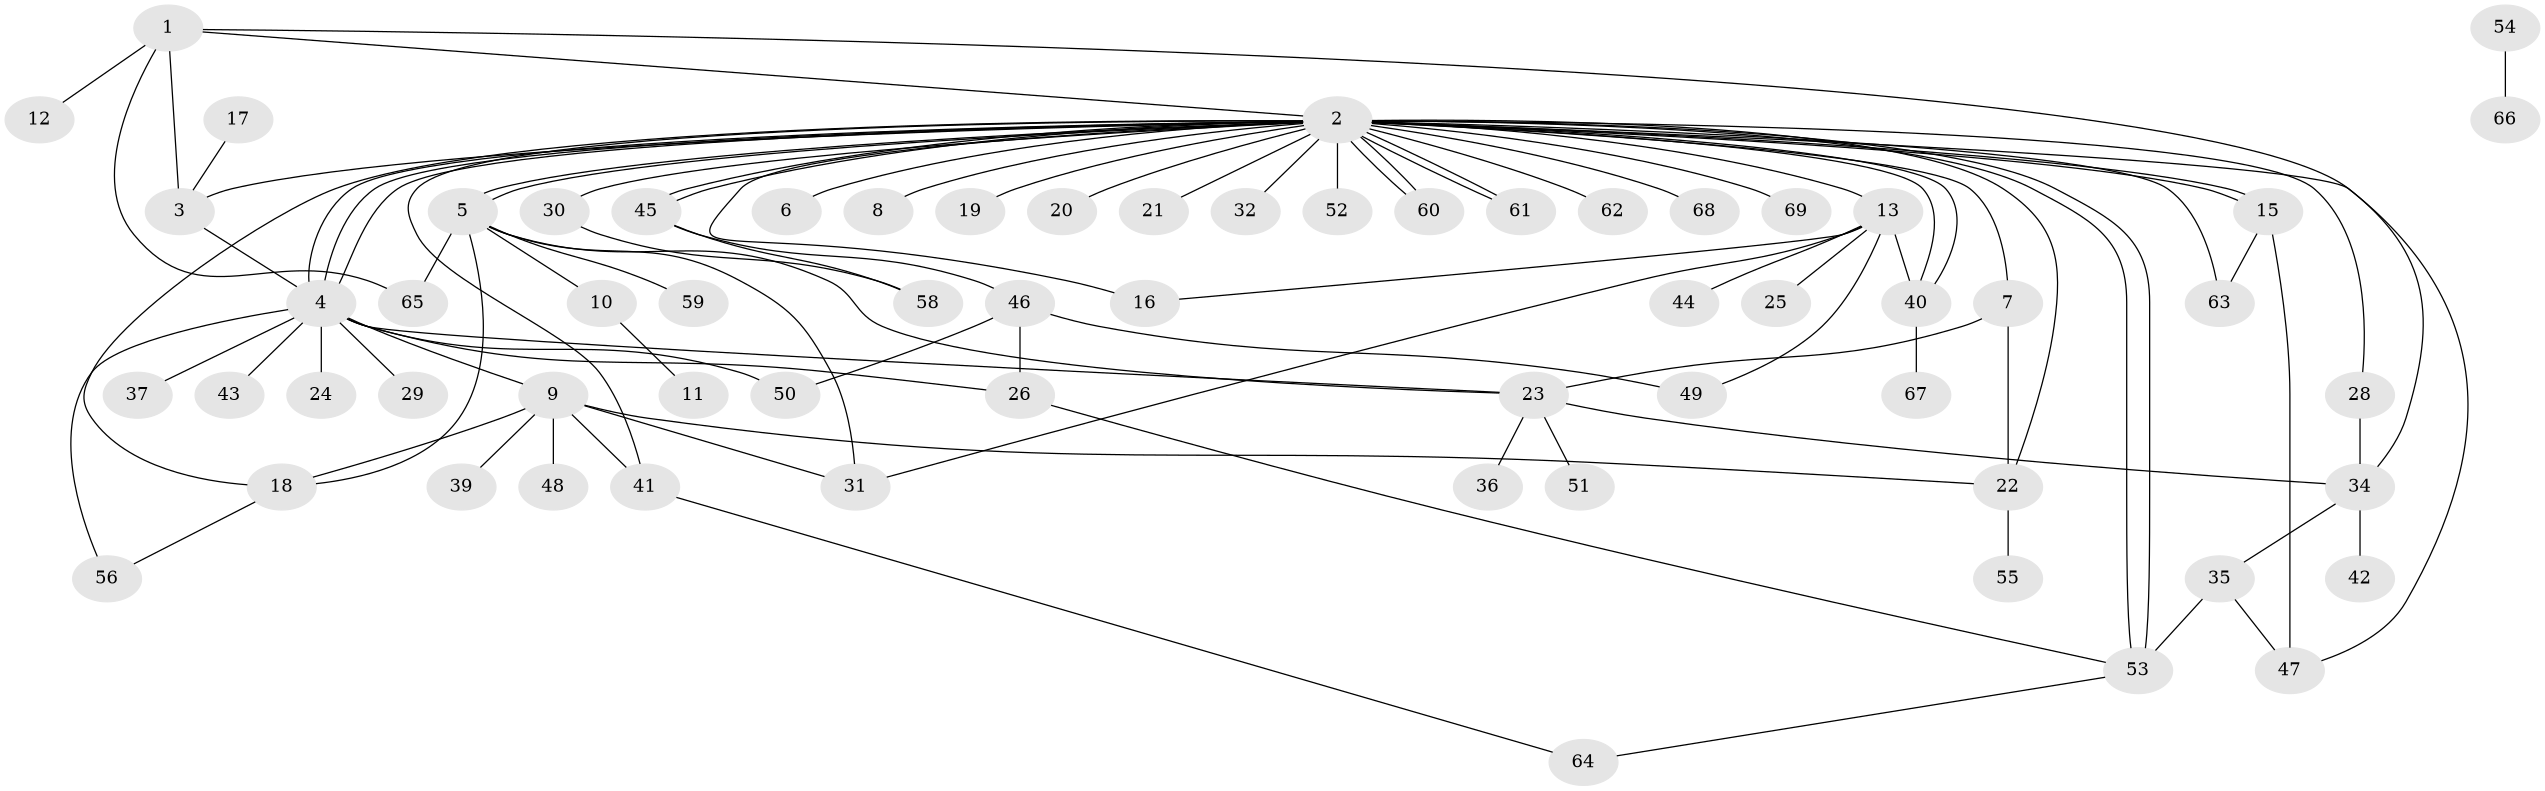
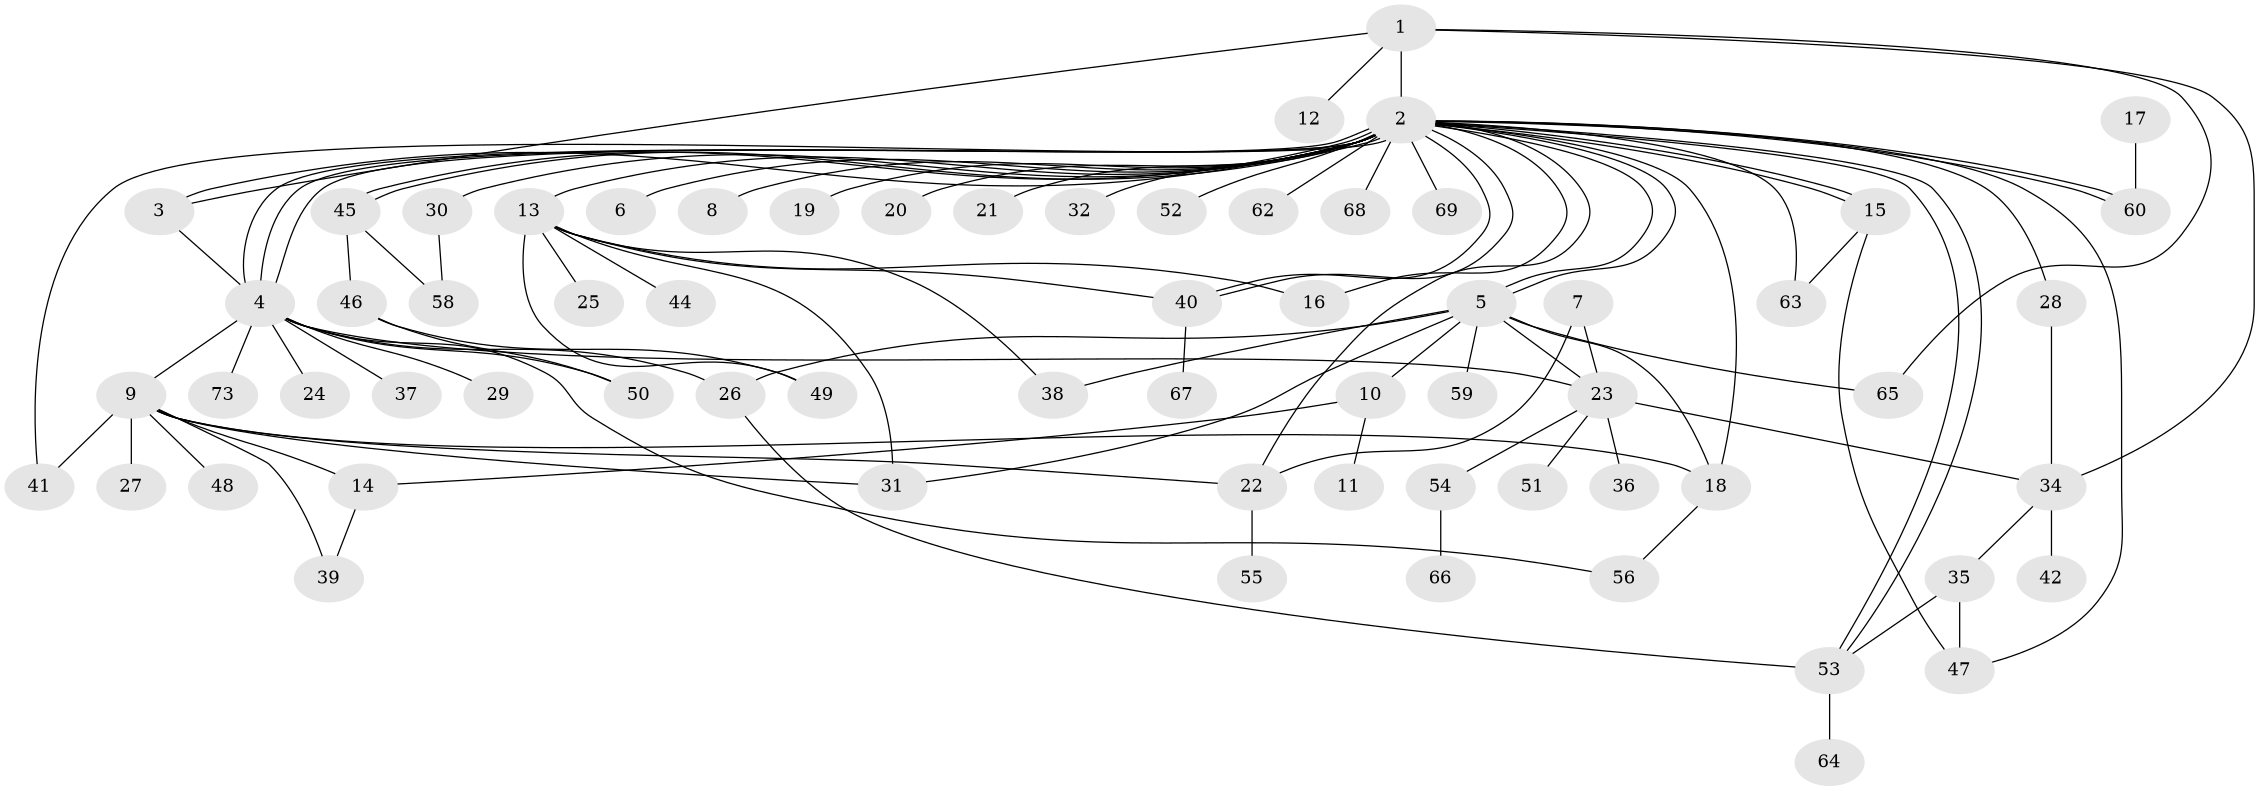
edge "2" -- "7": removed
edge "17" -- "3": now "17" -- "60"
node "61": removed
edge "46" -- "26": now "5" -- "26"
node "43": label "43" -> "73"
node "38": added
edge "23" -- "54": added
node "27": added
node "14": added
edge "41" -- "64": removed
